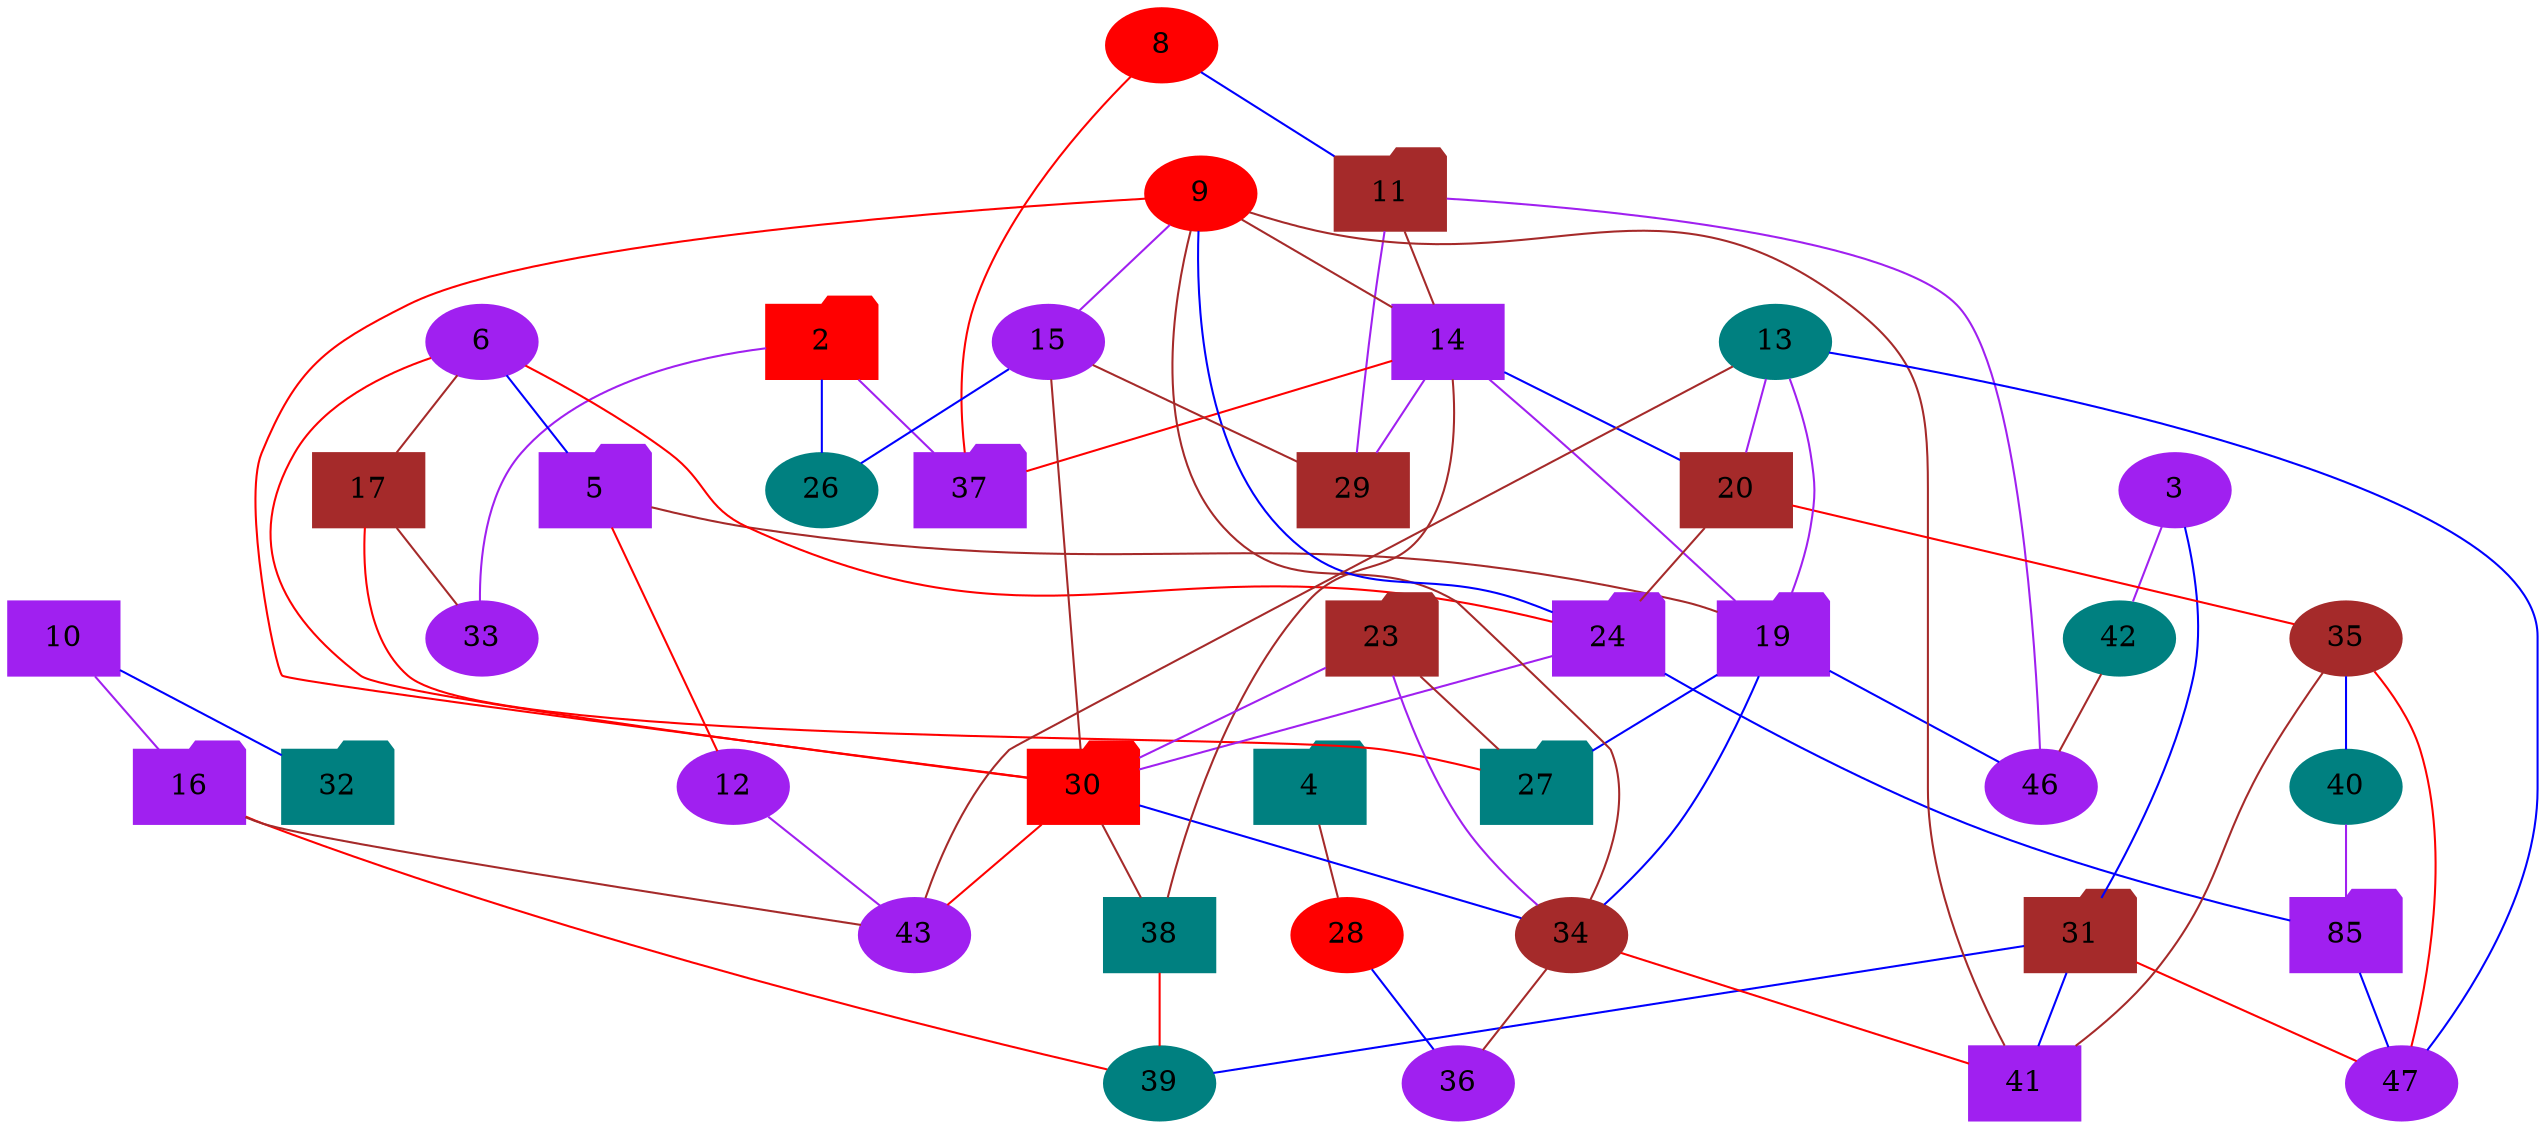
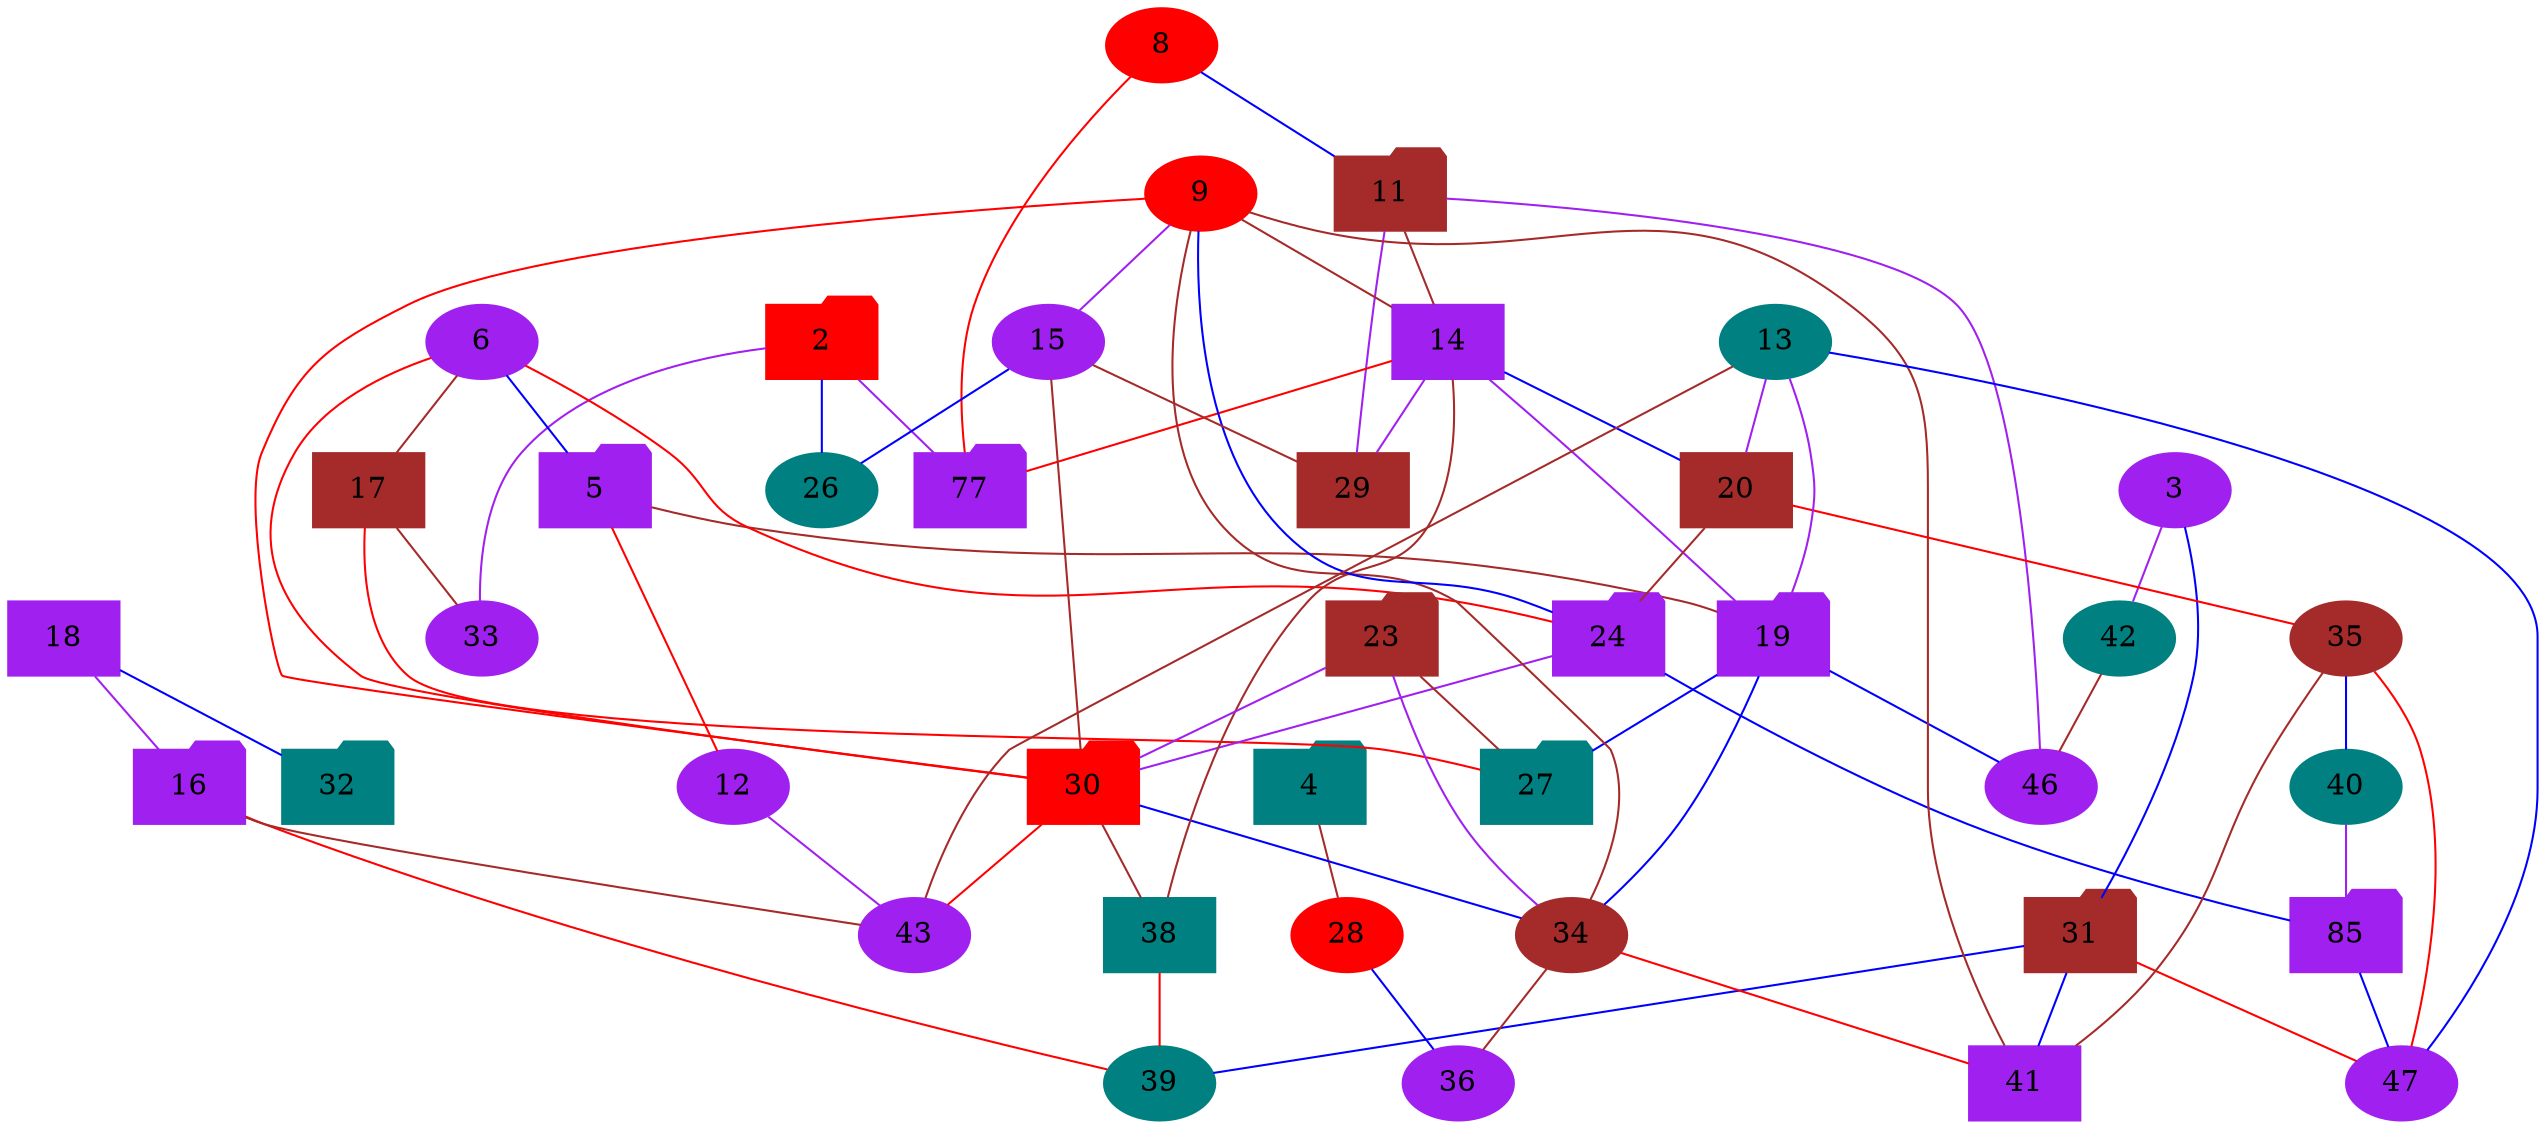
node "37": label "37" -> "77"
node "10": label "10" -> "18"
